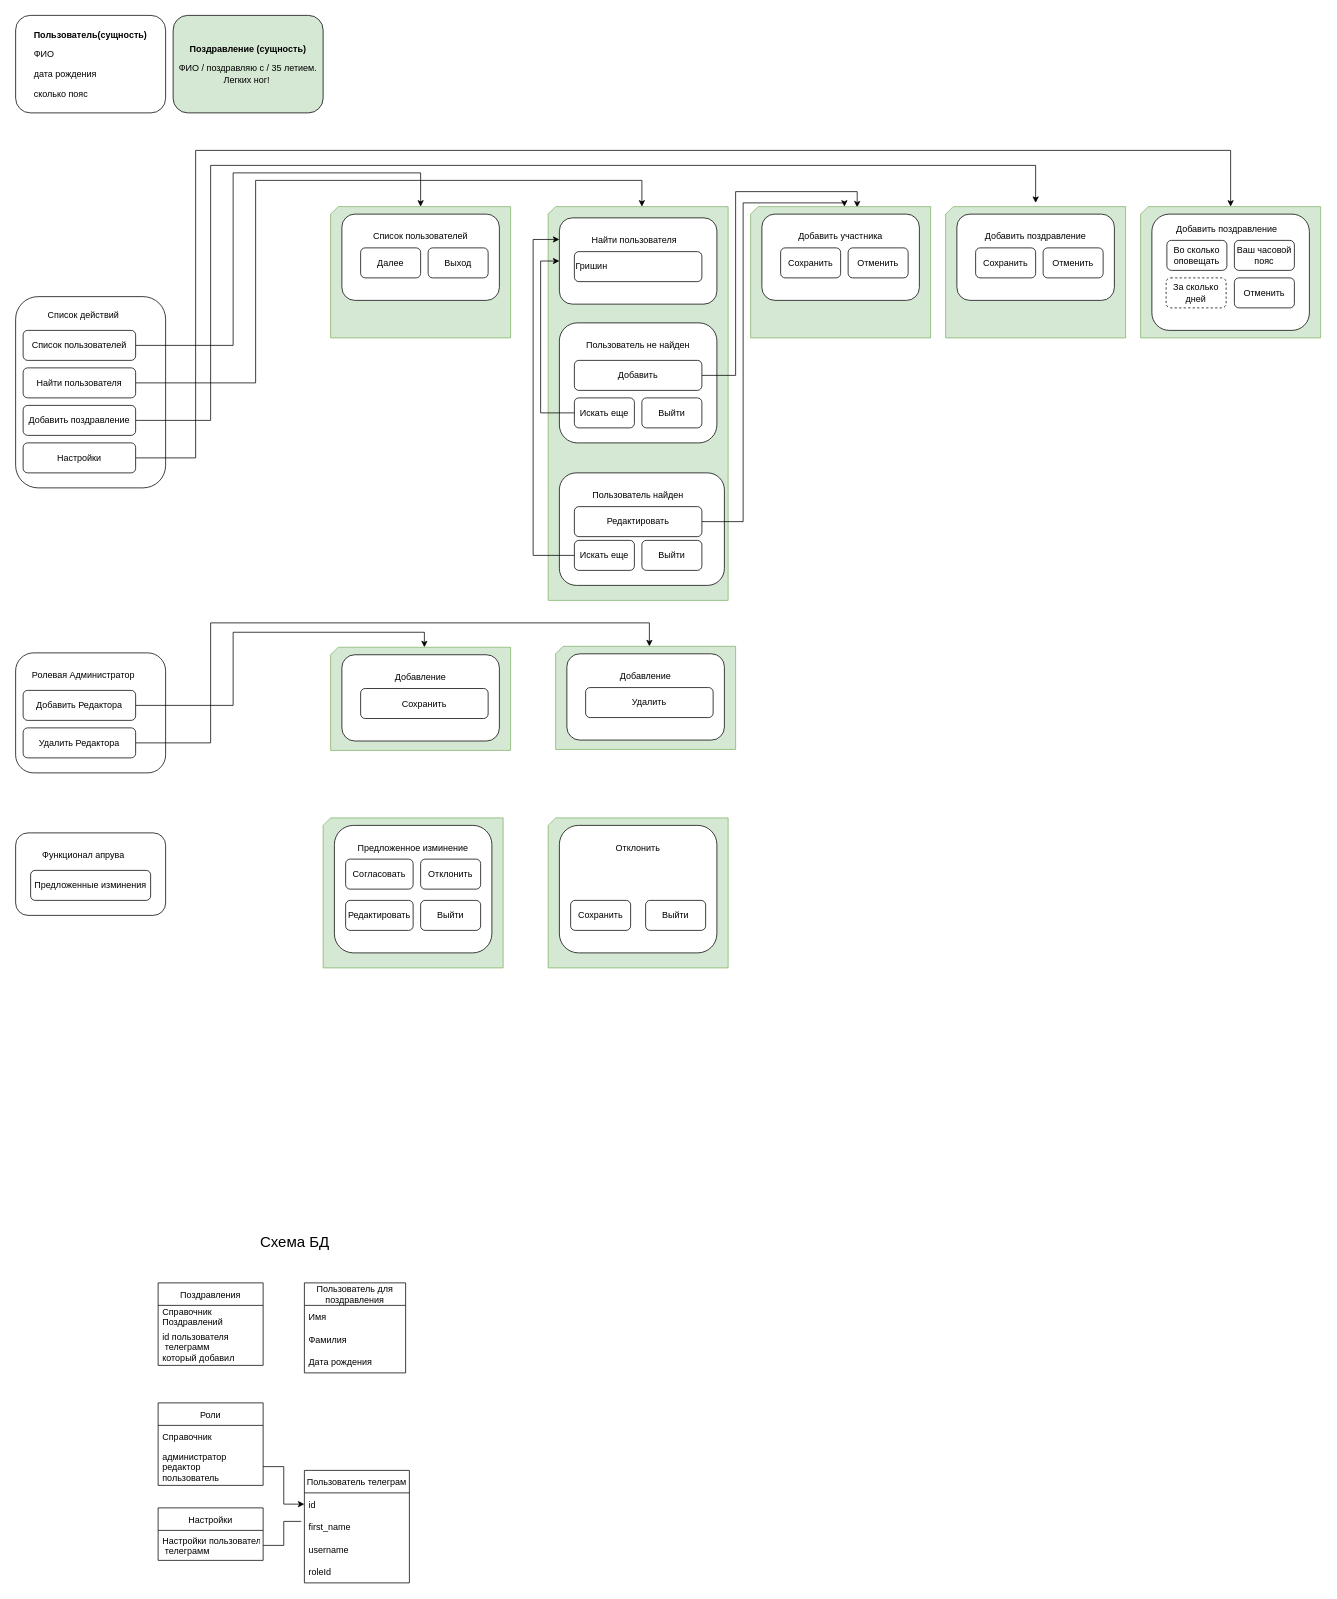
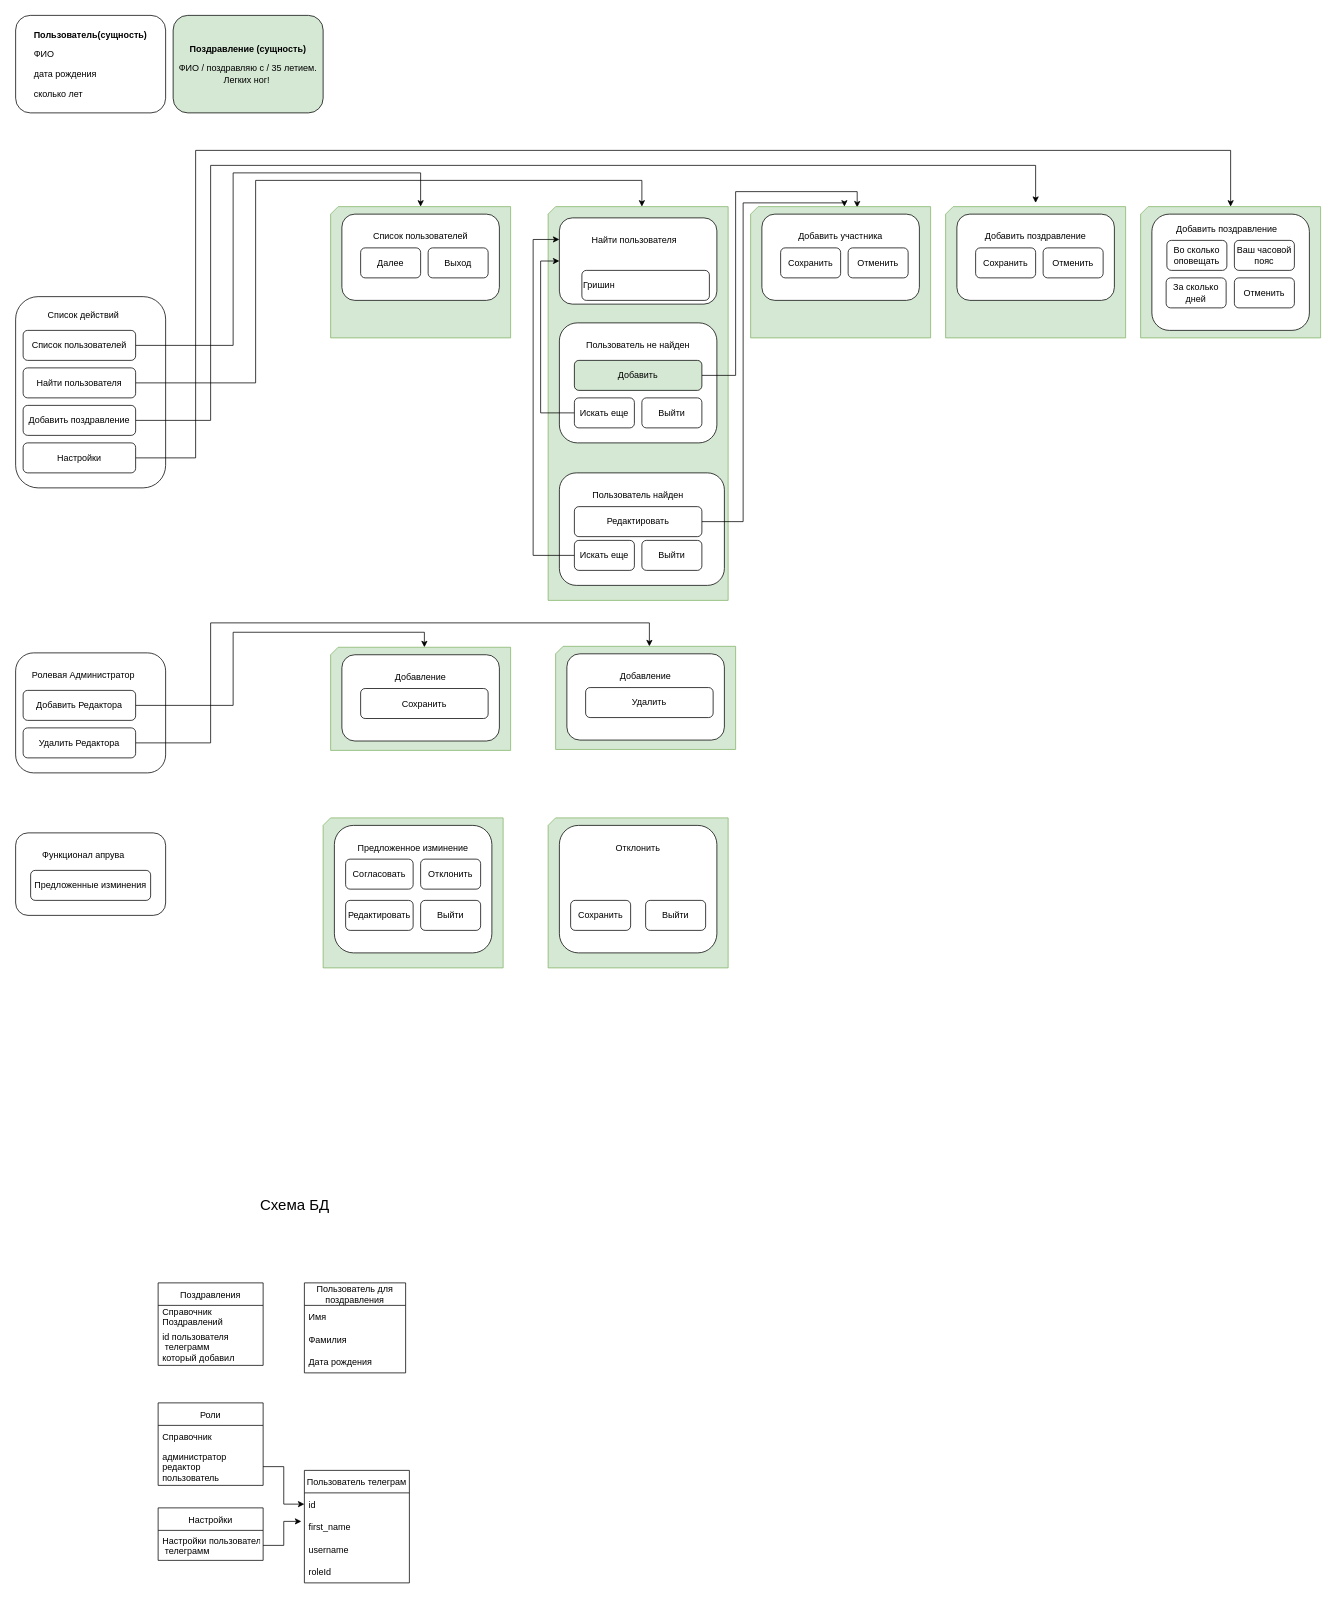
node "Пользователь(сущность) ФИО дата рождения сколько пояс": label "Пользователь(сущность) ФИО дата рождения сколько пояс" -> "Пользователь(сущность) ФИО дата рождения сколько лет"
node "Гришин": moved (638, 267) -> (645, 285)
node "За сколько дней": style dashed -> solid
node "Добавить": fillcolor #ffffff -> #d5e8d4
node "Схема БД": moved (295, 1242) -> (295, 1204)
edge "first_name" -- "Настройки пользователя телеграмм": arrowhead none -> classic
